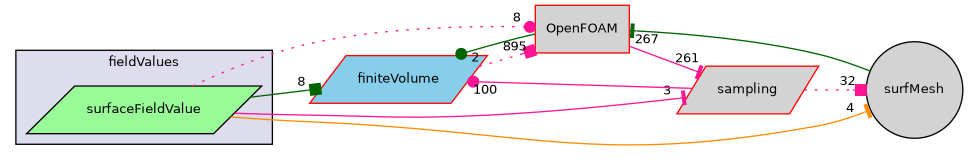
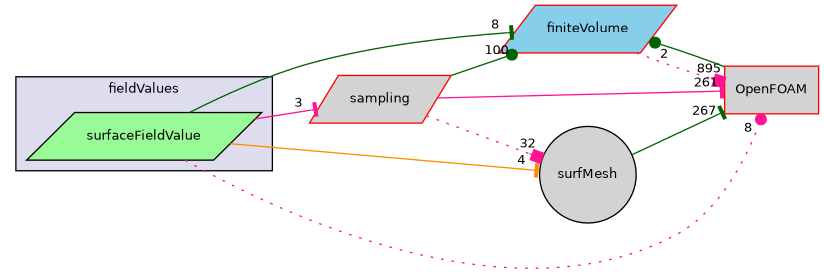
edge "OpenFOAM" -> "sampling": reversed
edge "sampling" -> "finiteVolume": color deeppink -> darkgreen
edge "surfaceFieldValue" -> "finiteVolume": arrowhead box -> tee
